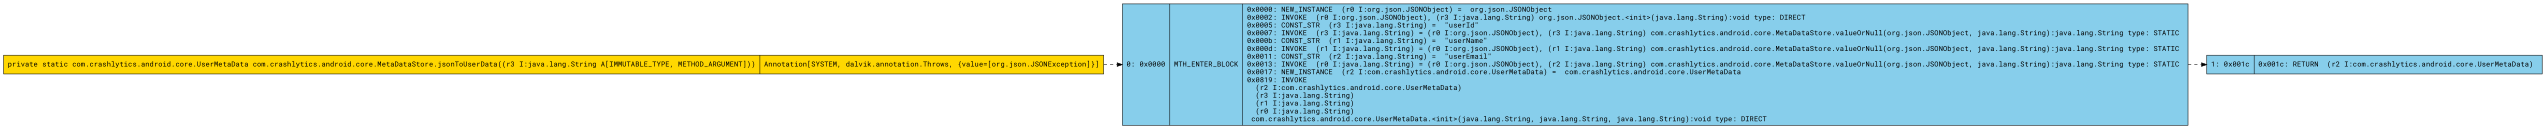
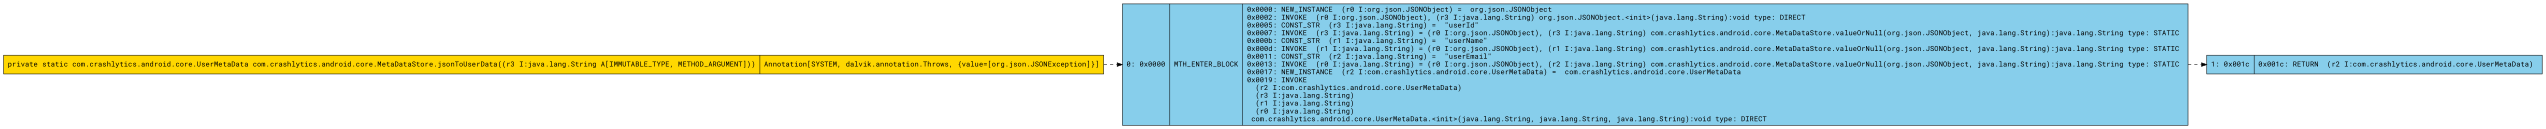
node "0: 0x0000": text "0x0819: INVOKE" -> "0x0019: INVOKE"
